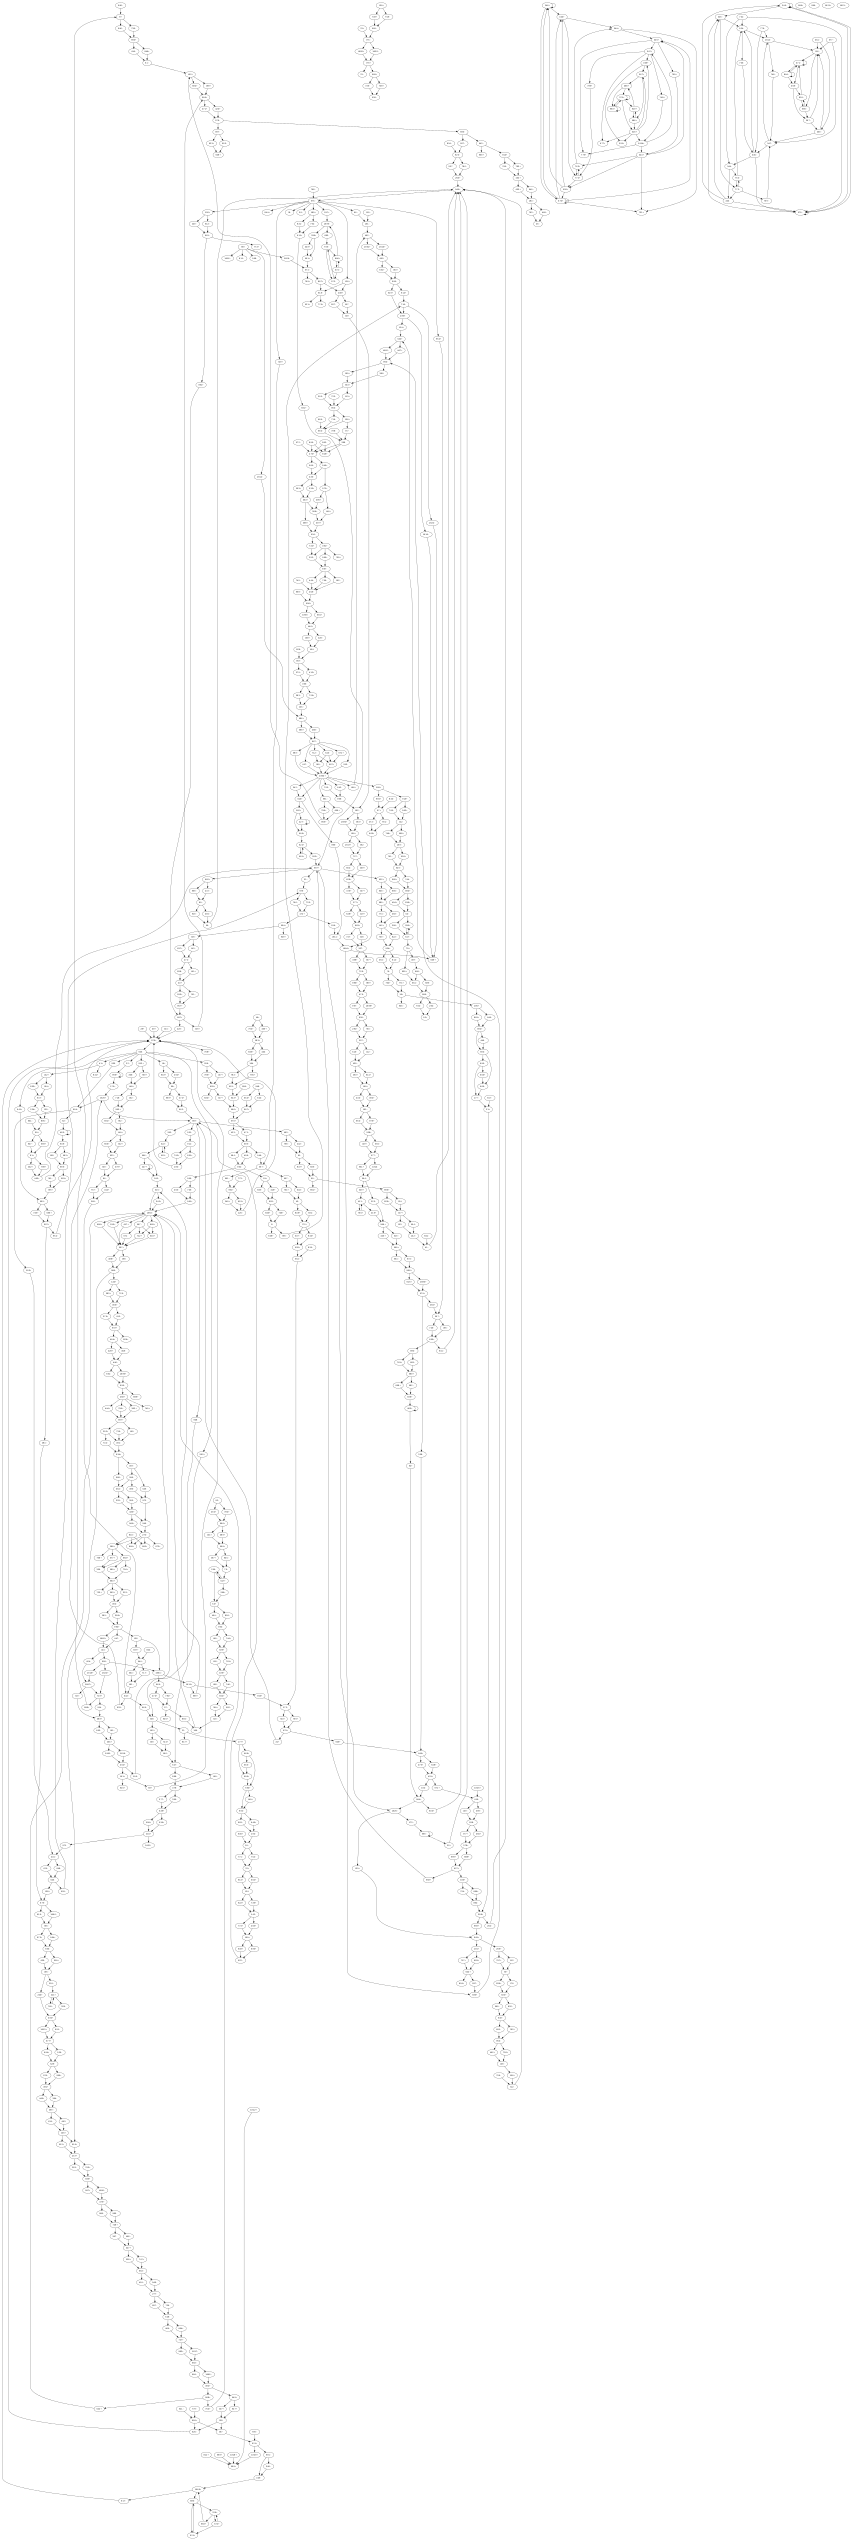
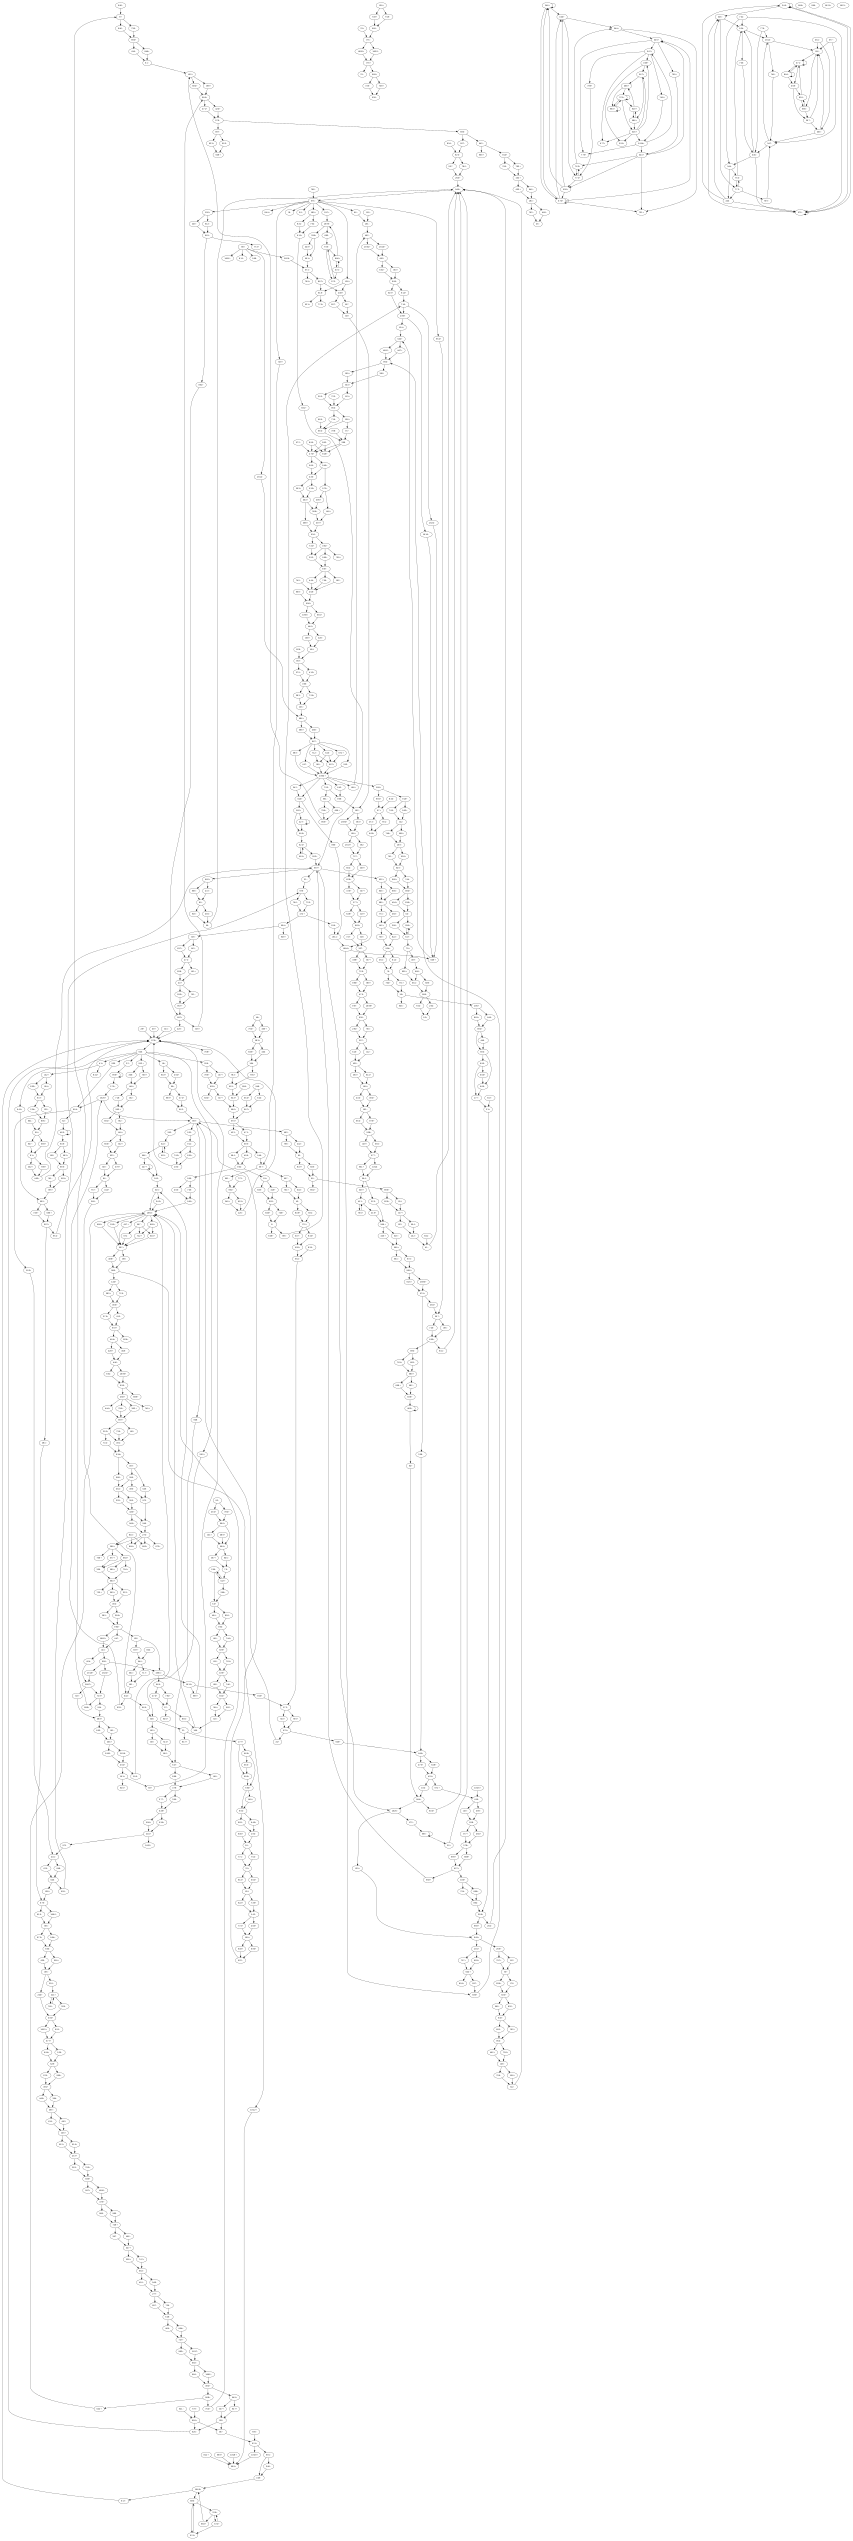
edge "1003+" -> "961-": now "753-" -> "961-"
edge "896+" -> "589+": now "896+" -> "900+"
edge "986-" -> "510+": now "986-" -> "1012+"
edge "148-" -> "759-": added
